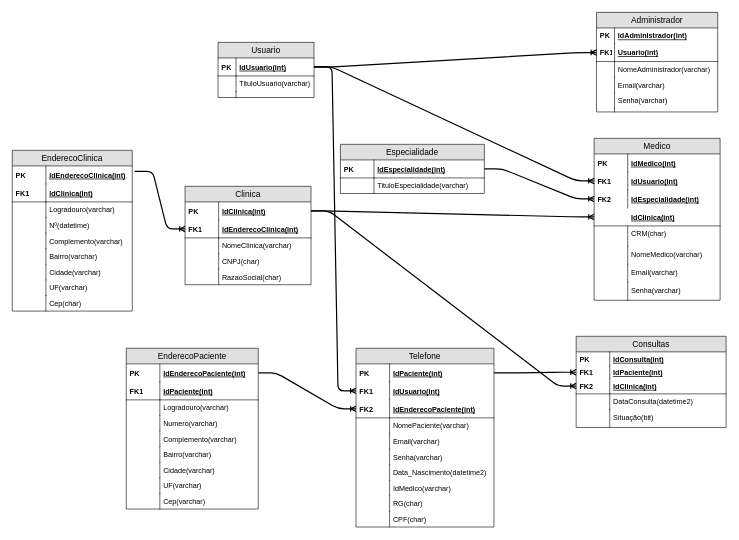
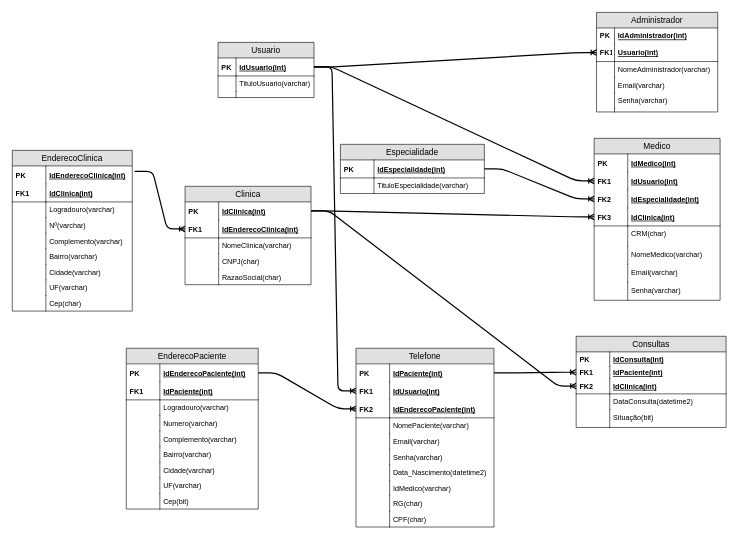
node "FK3": added
node "Nº(datetime)": label "Nº(datetime)" -> "Nº(varchar)"
node "Cep(varchar)": label "Cep(varchar)" -> "Cep(bit)"
